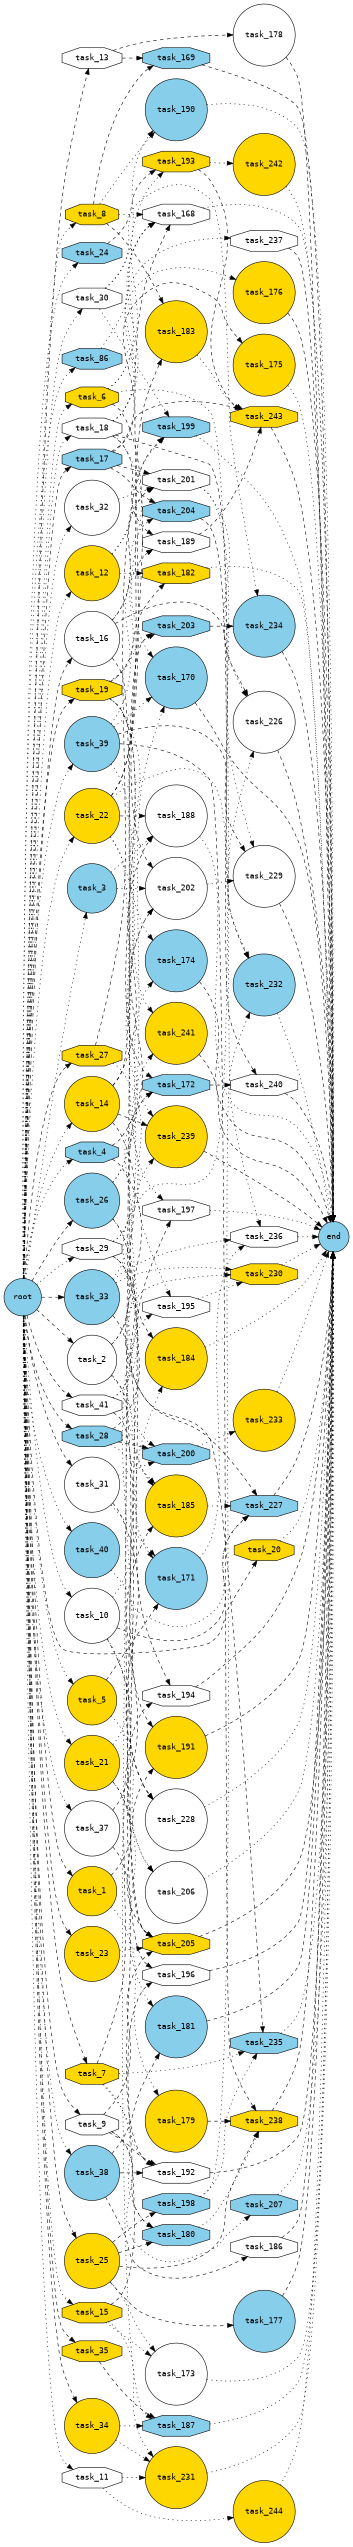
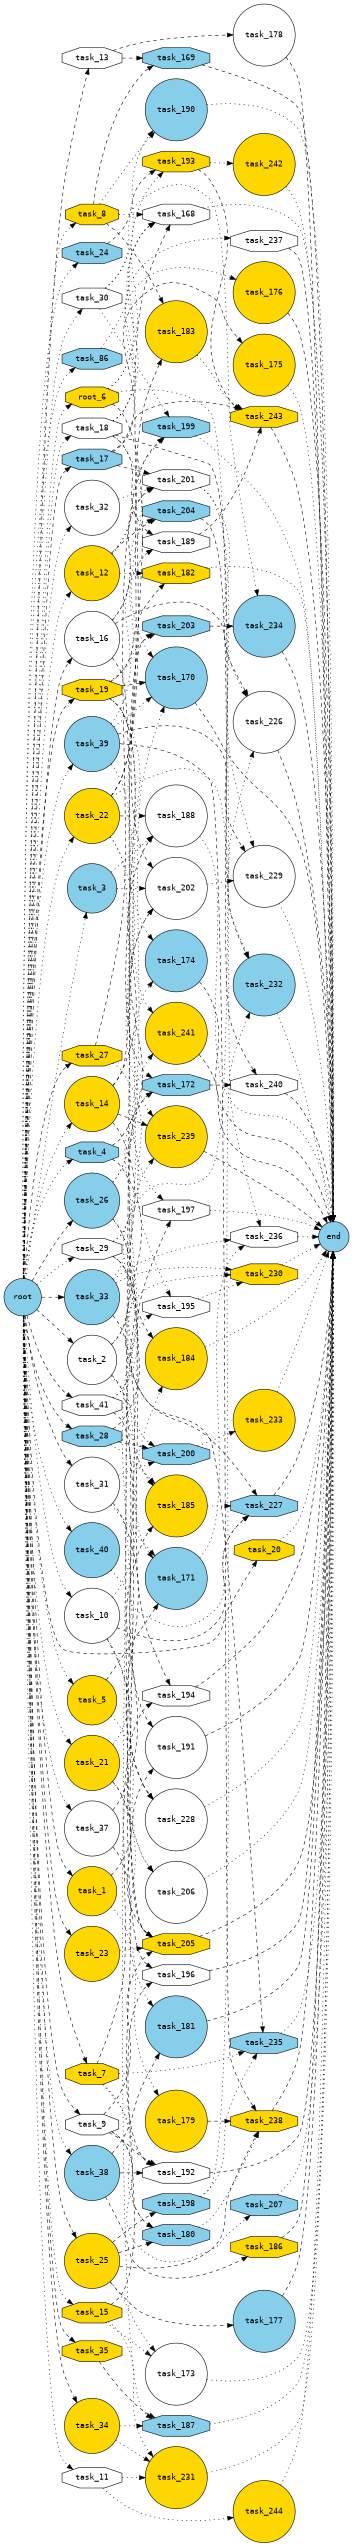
node "task_6": label "task_6" -> "root_6"
edge "task_17" -> "task_204": now "task_12" -> "task_204"
edge "task_19" -> "task_170": added
edge "task_229" -> "end": style dashed -> dotted
node "task_191": fillcolor gold -> white
node "task_186": fillcolor white -> gold
